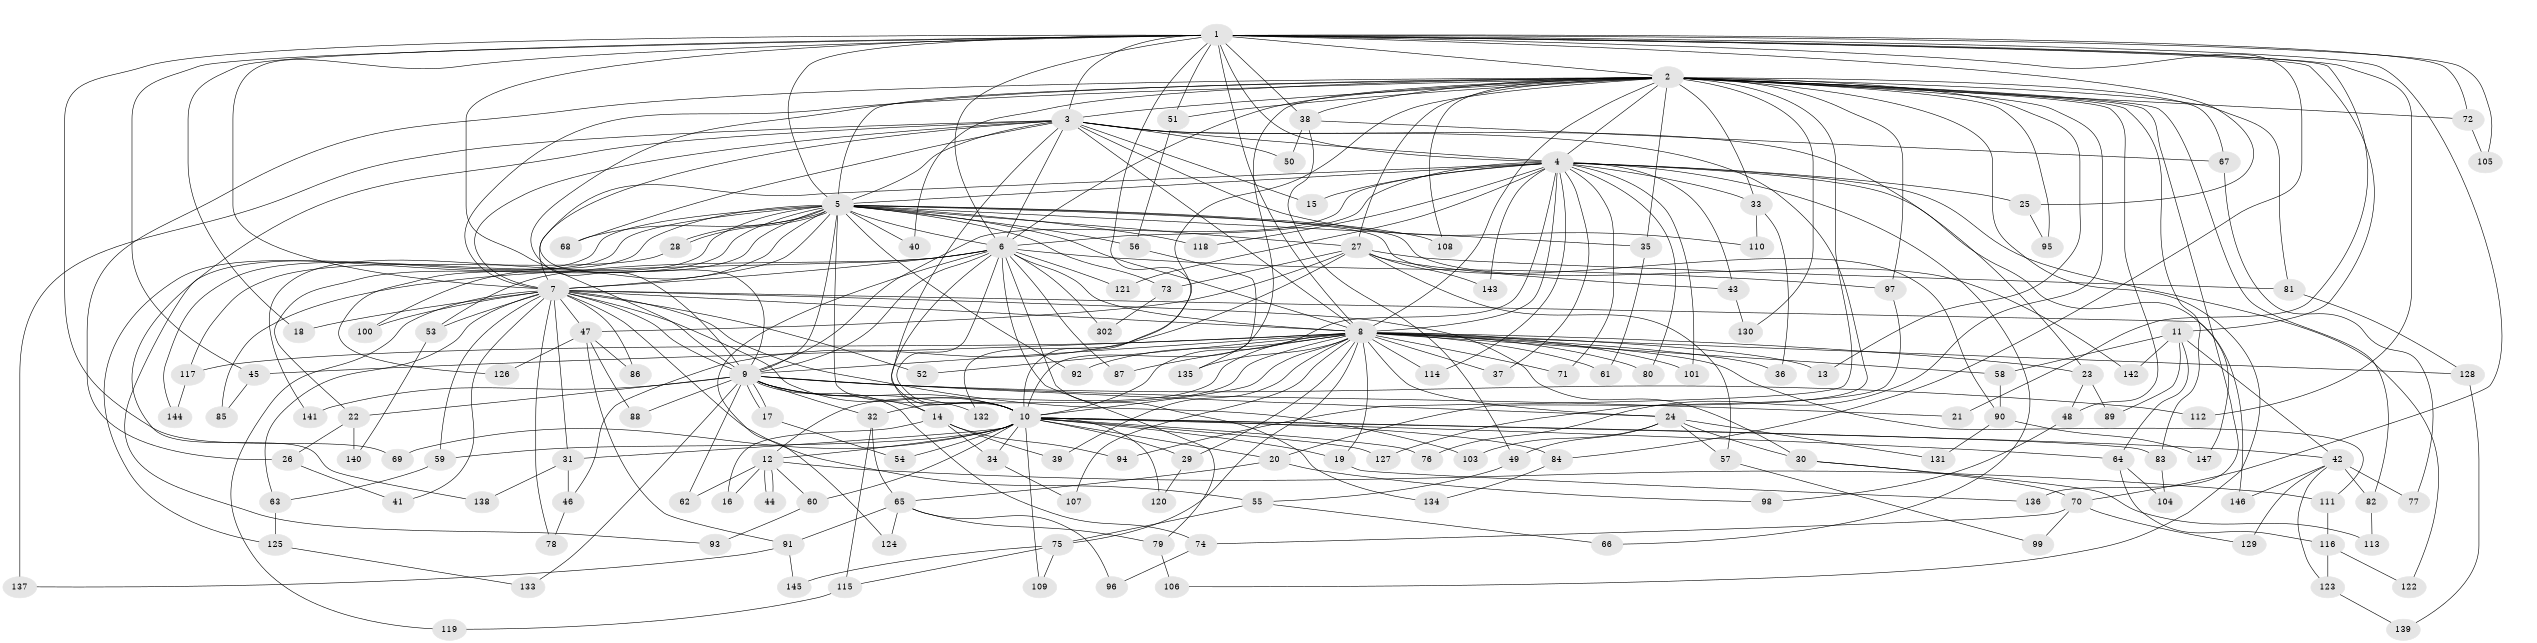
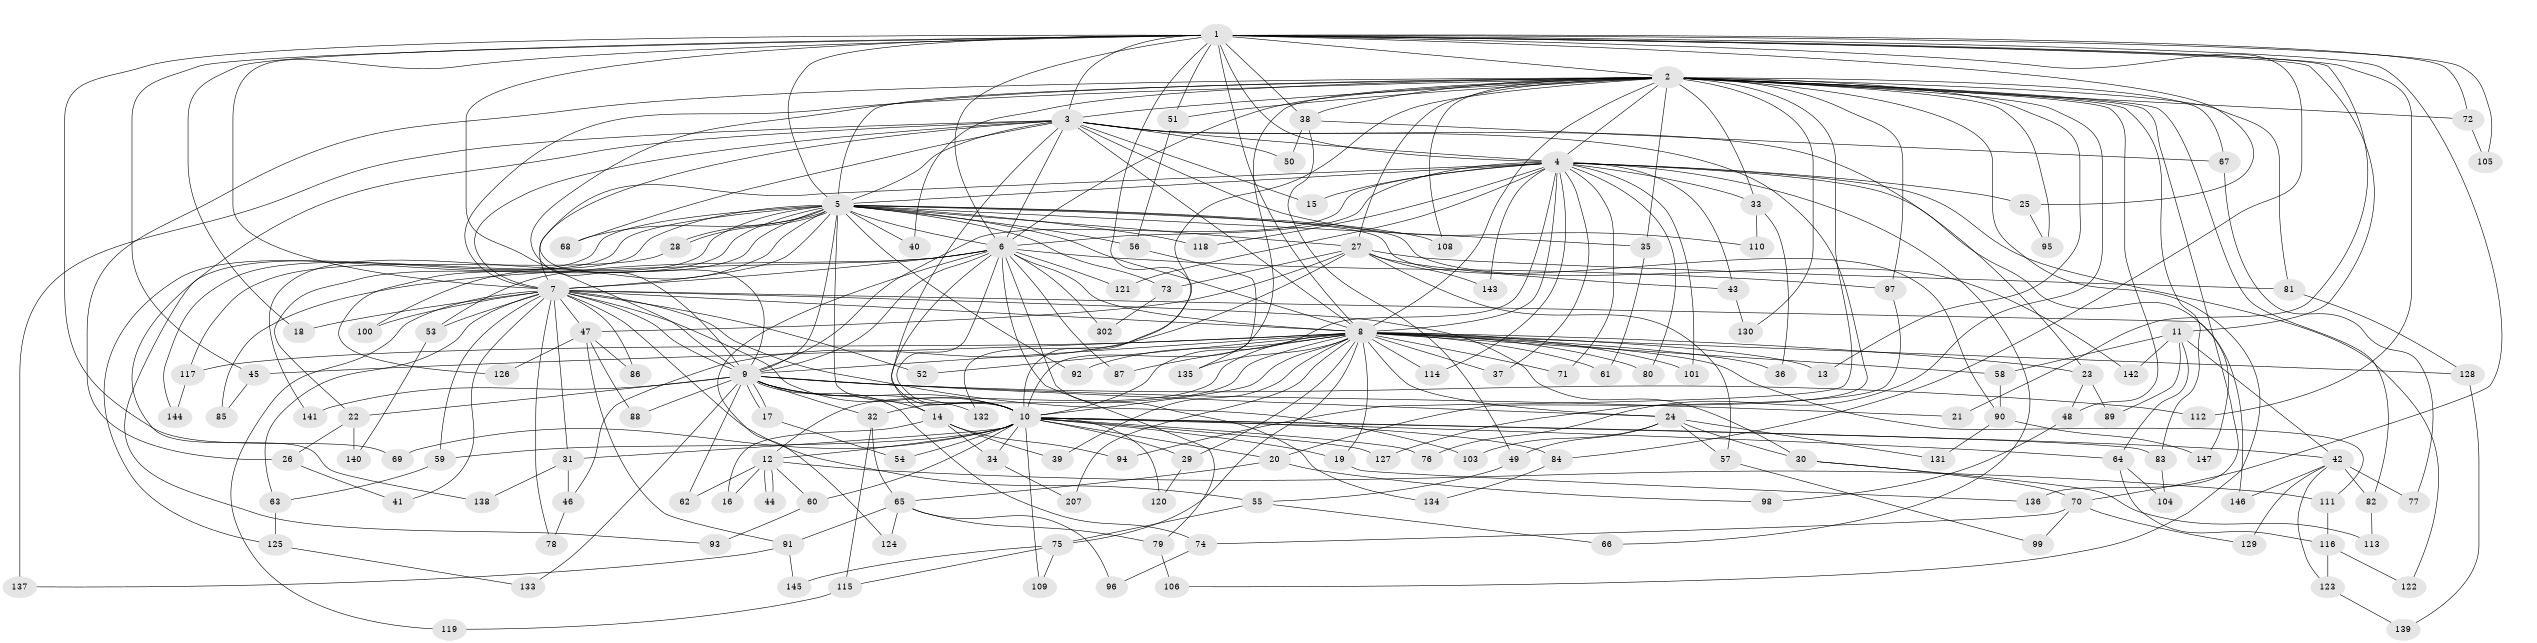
node "107": label "107" -> "207"
